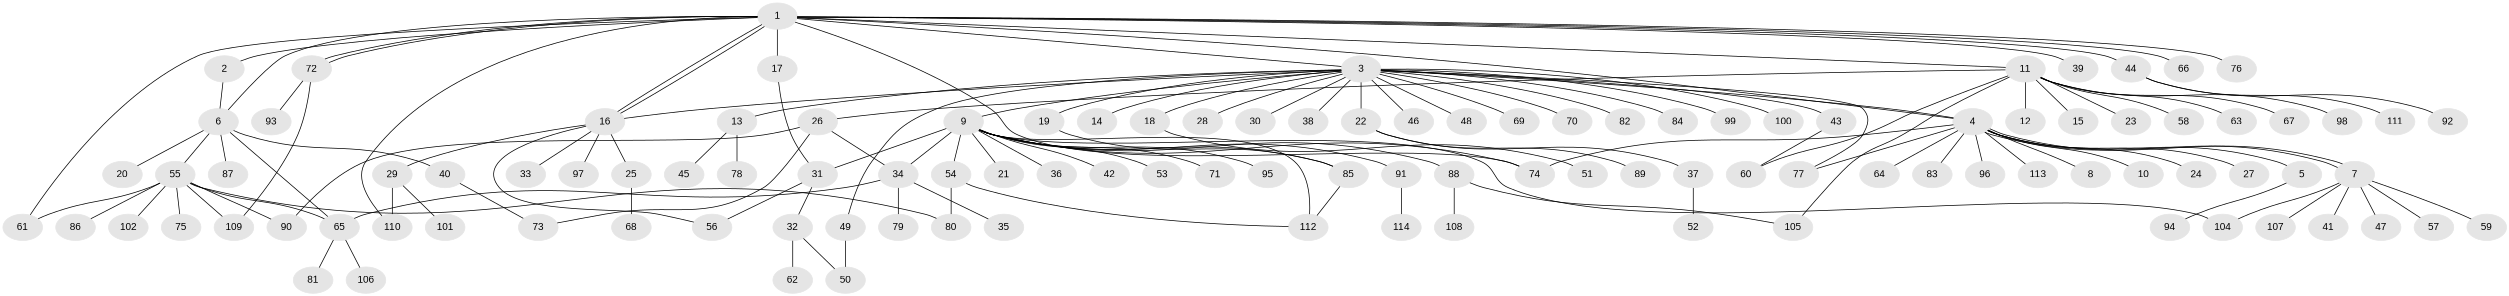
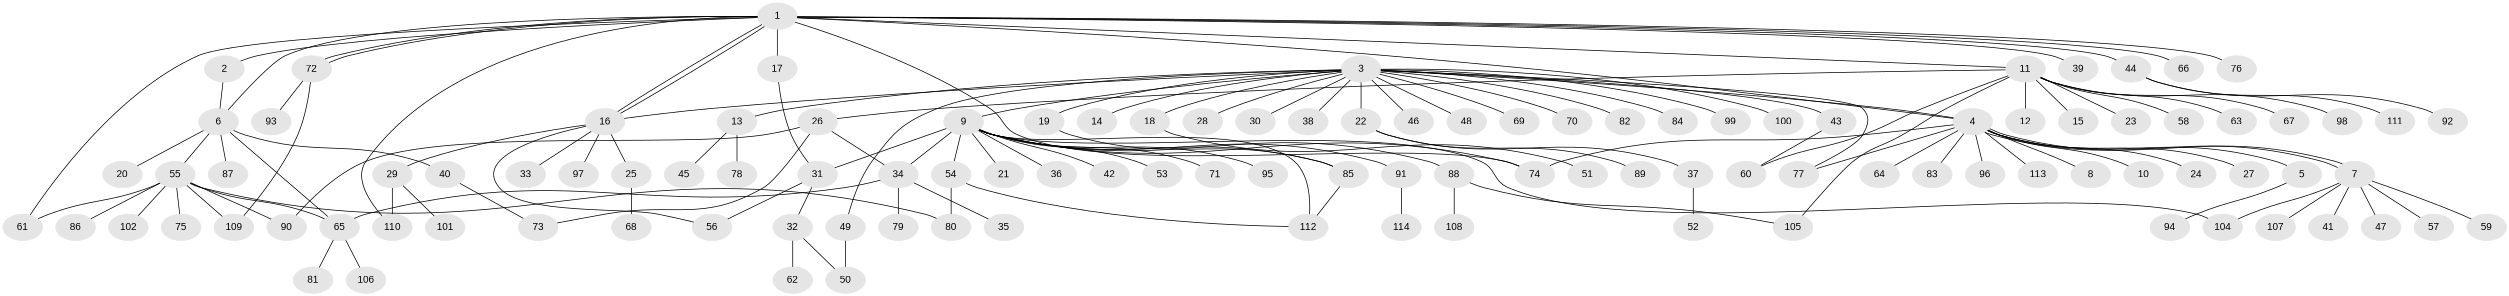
edge "1" -- "3": removed
